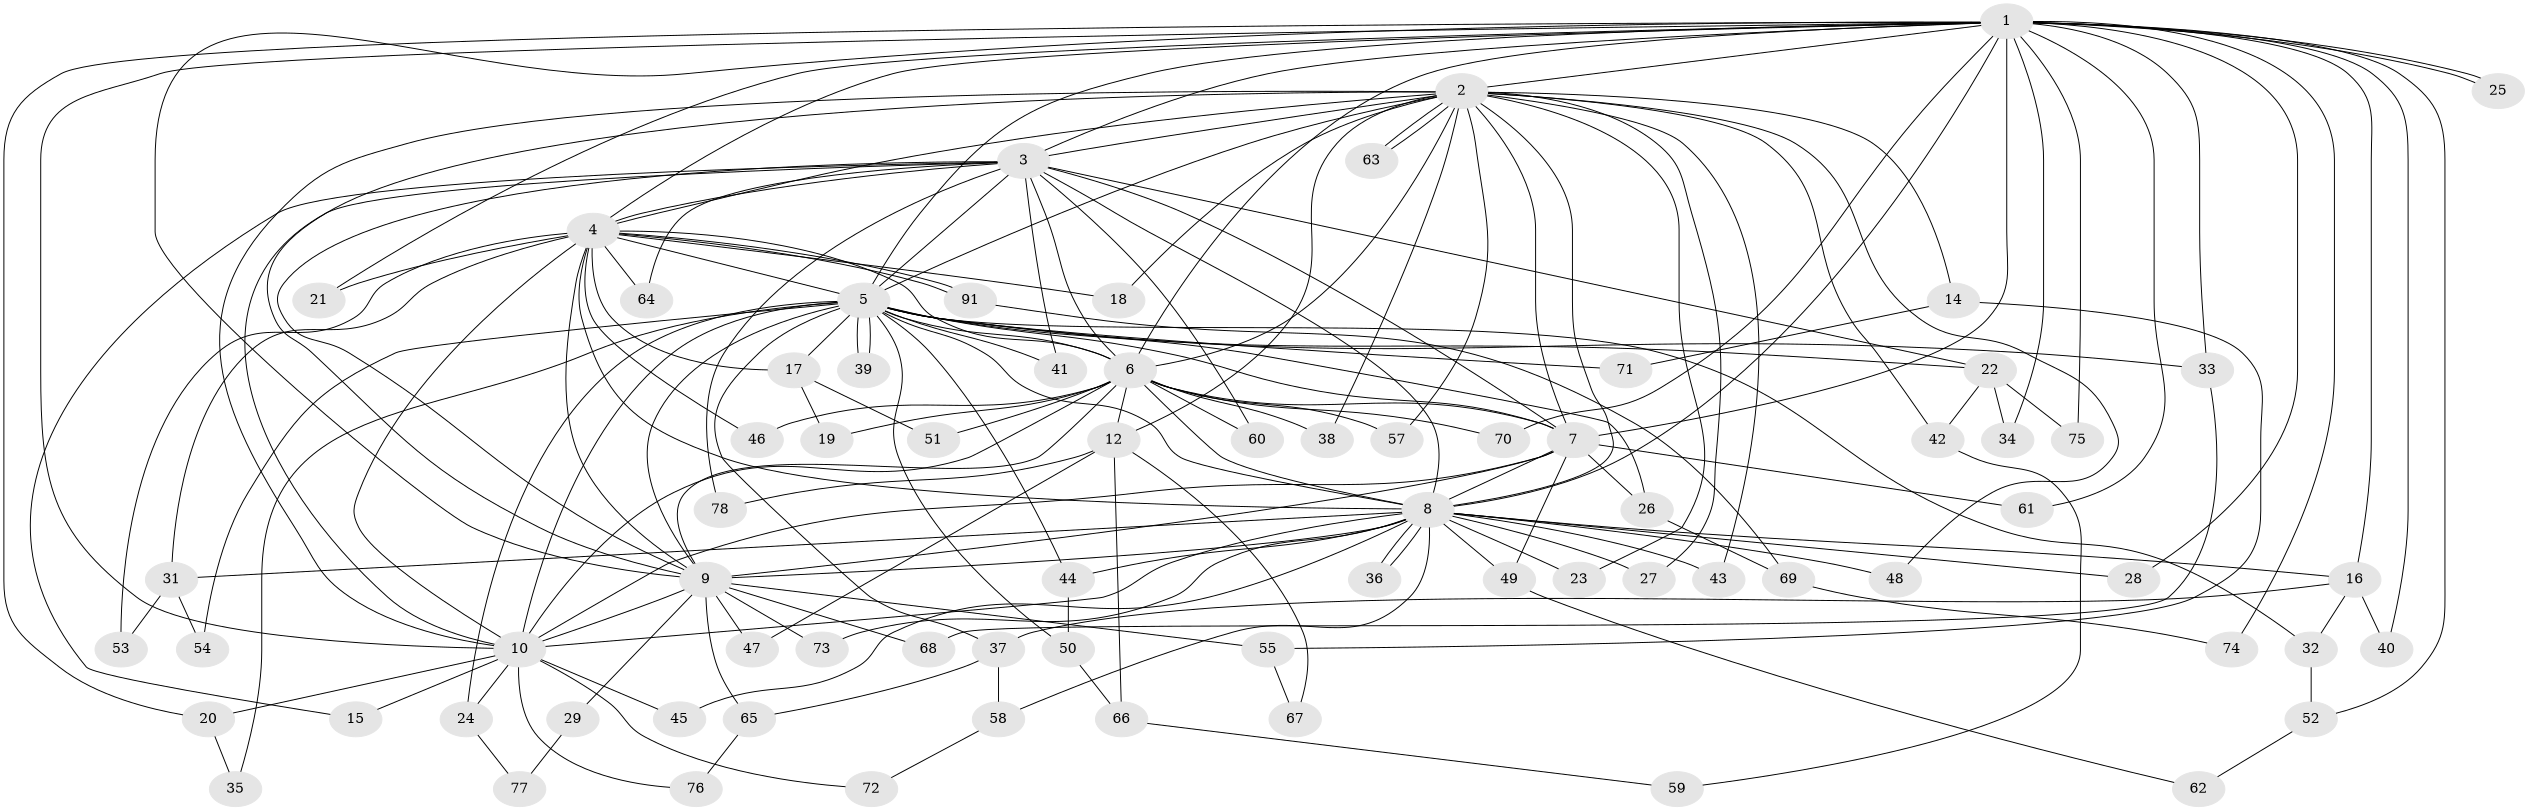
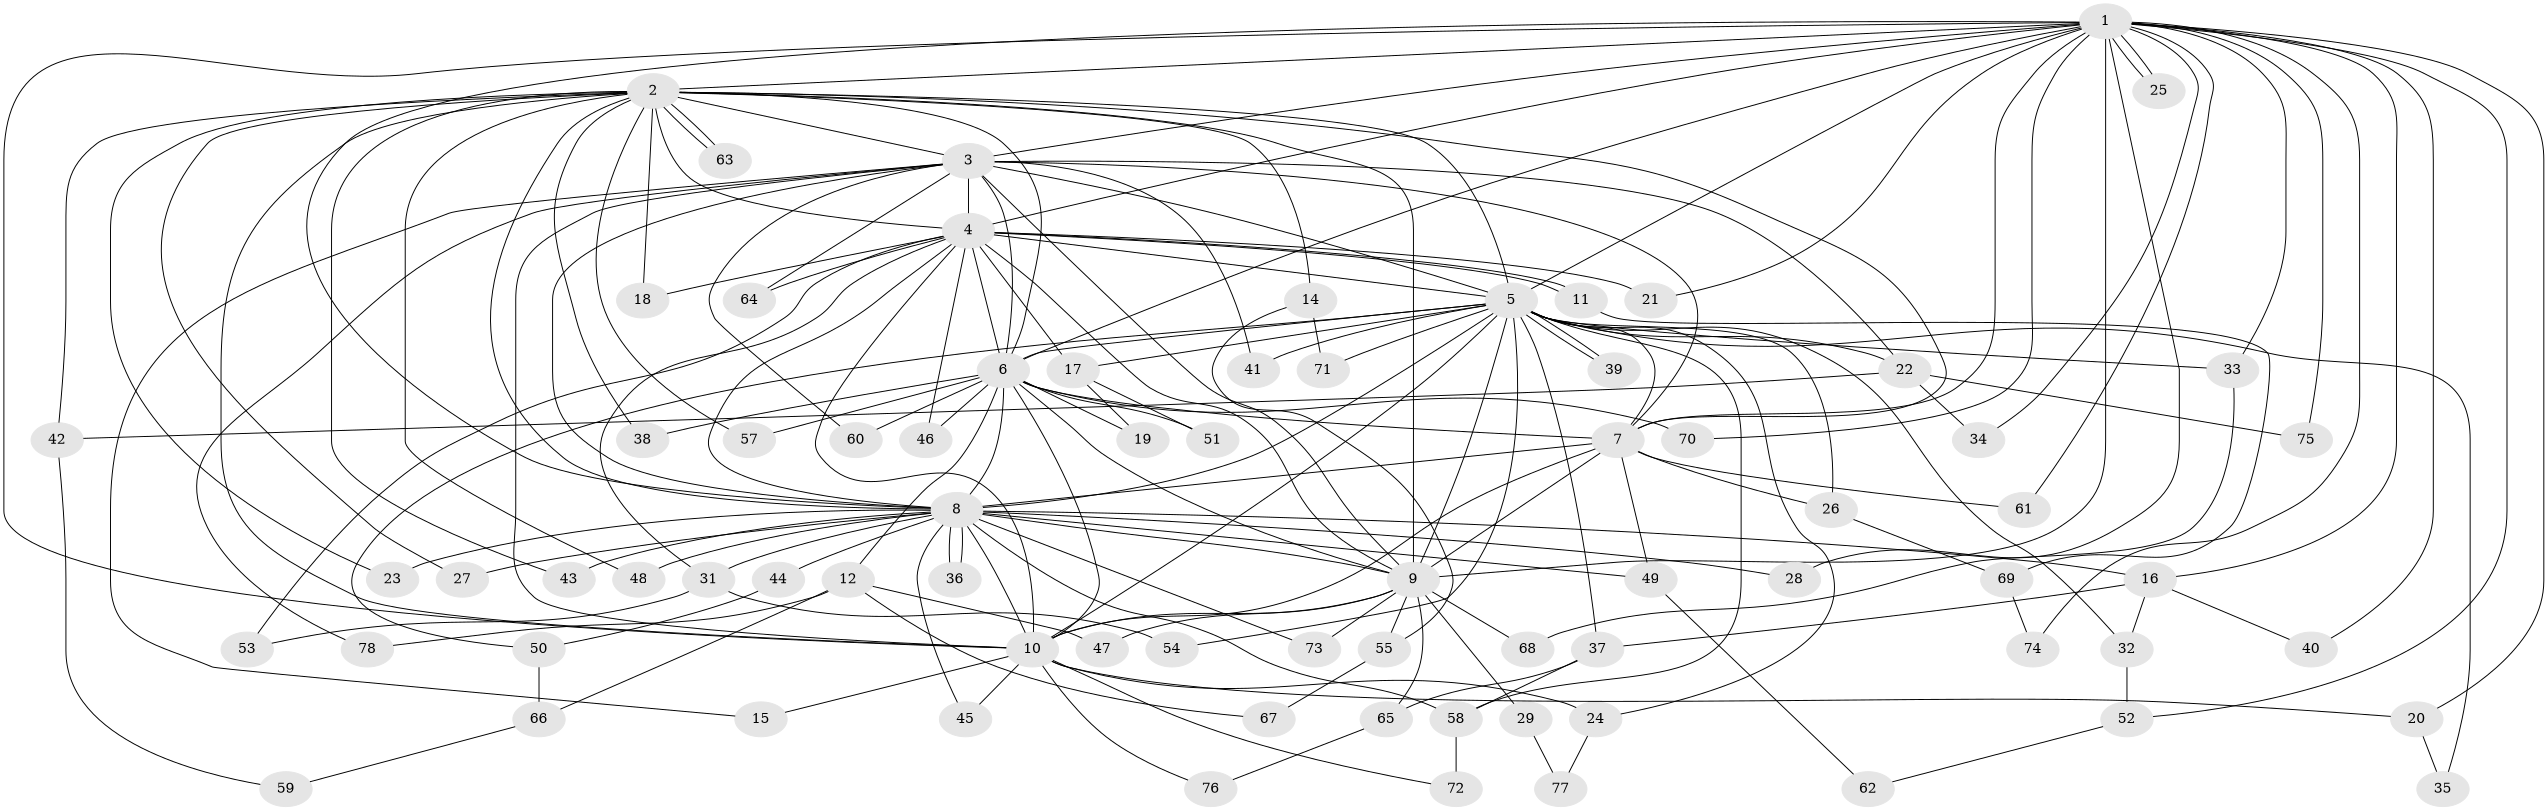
edge "2" -- "12": removed
node "91": label "91" -> "11"
edge "5" -- "44": now "5" -- "58"
